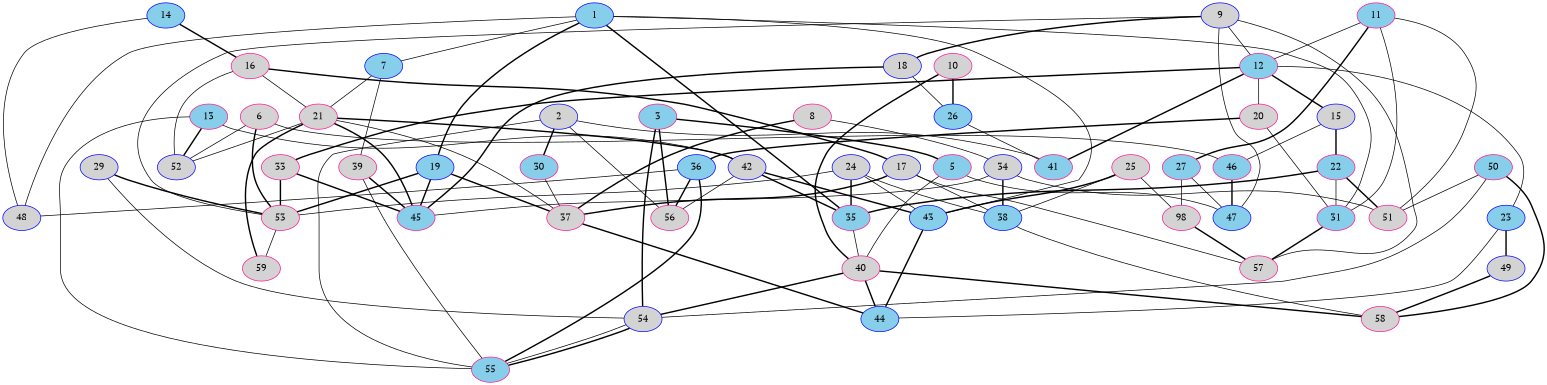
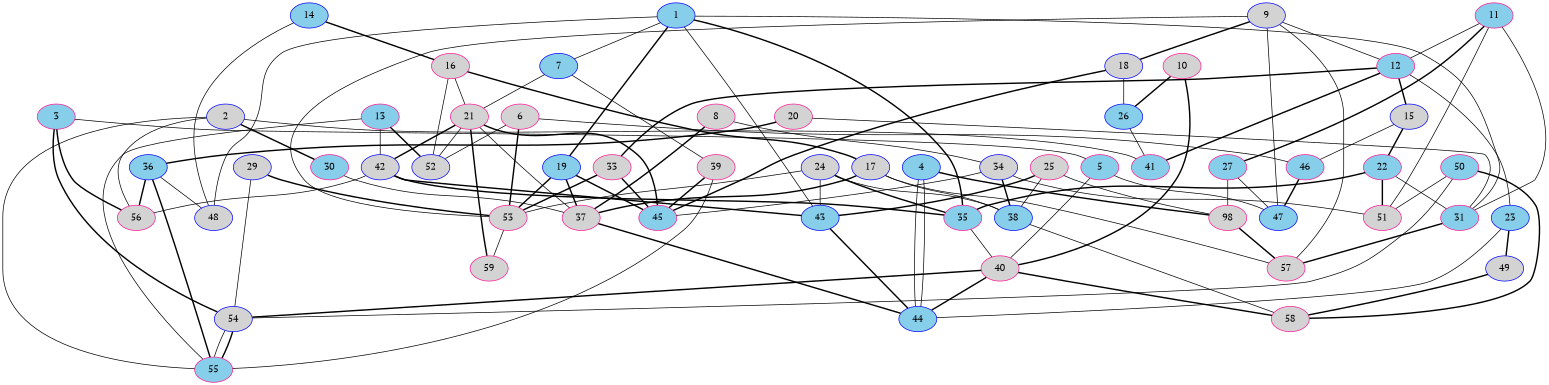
edge "12" -- "20": removed
edge "3" -- "5": style bold -> solid
node "4": added
